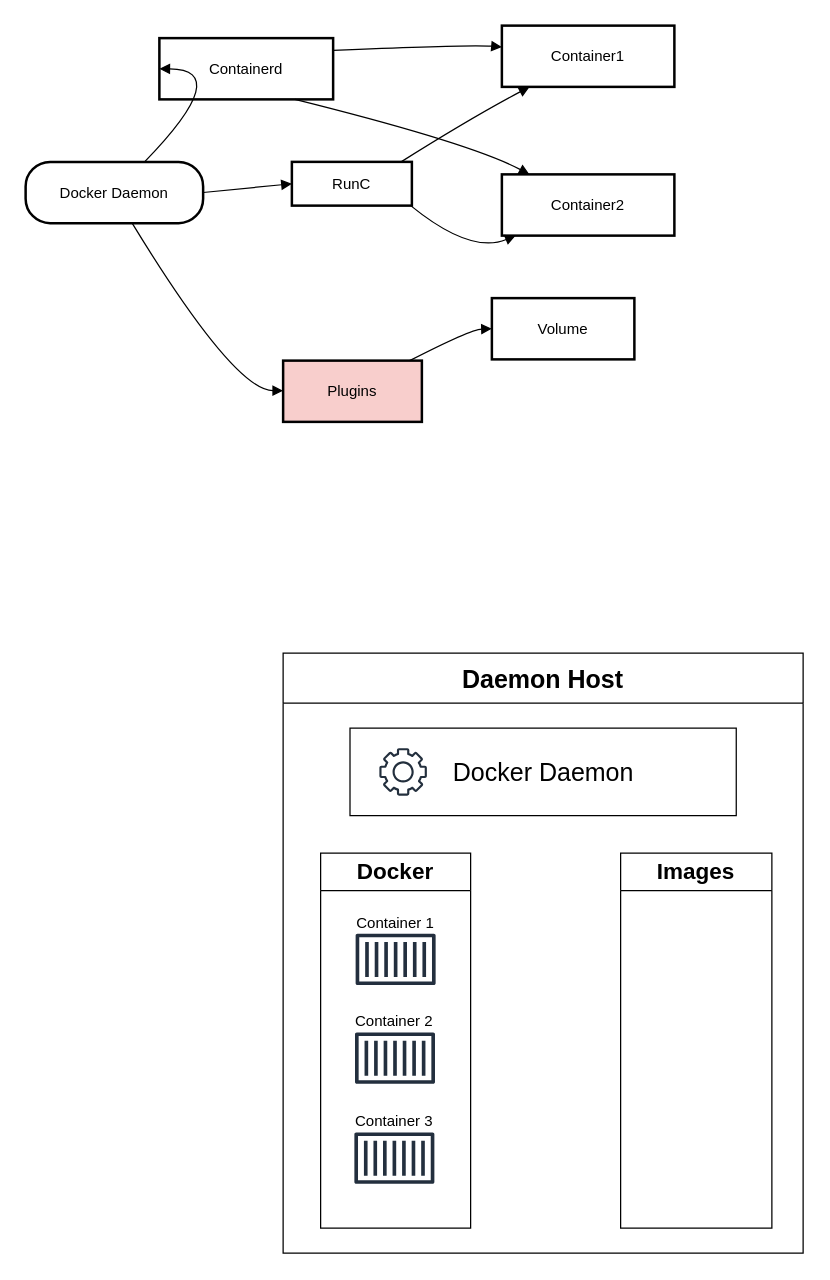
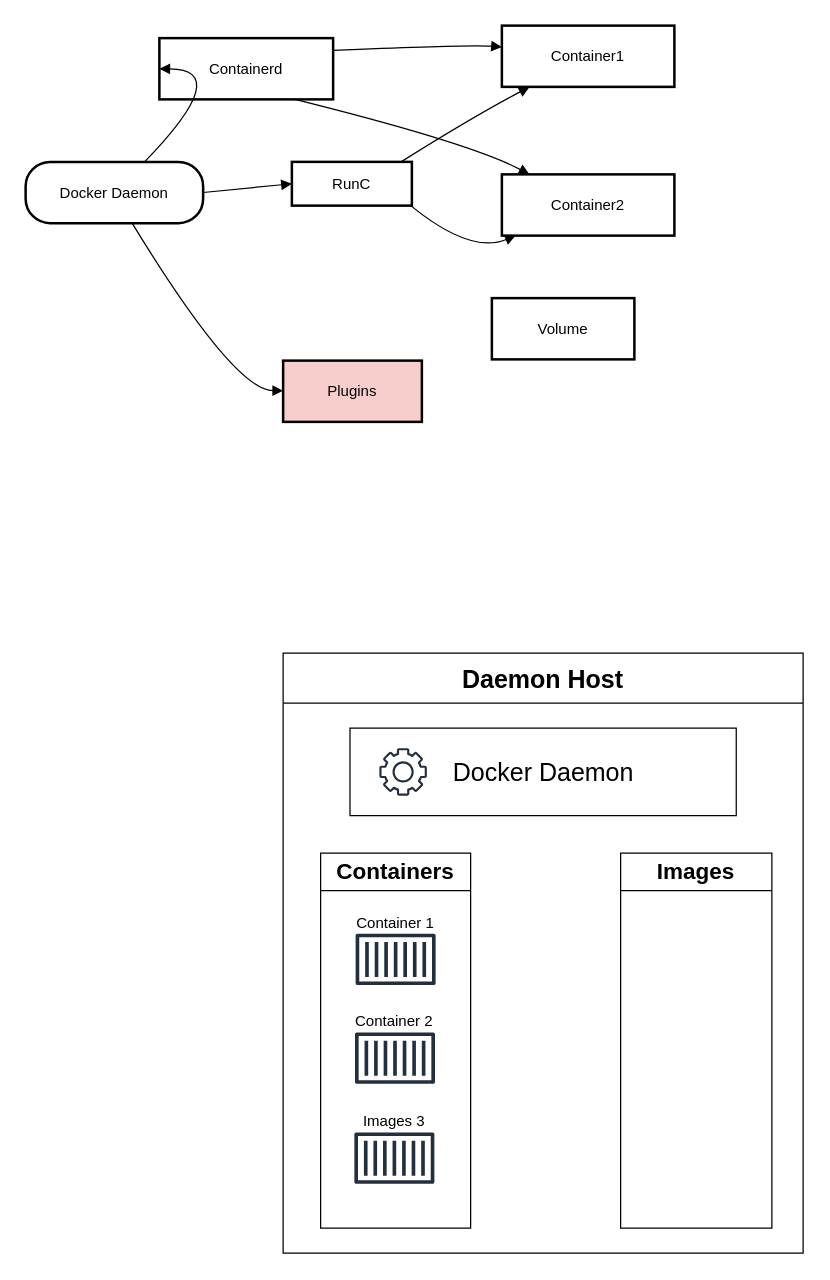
edge "Plugins" -> "Volume": removed
node "Docker": label "Docker" -> "Containers"
node "Container 3": label "Container 3" -> "Images 3"
